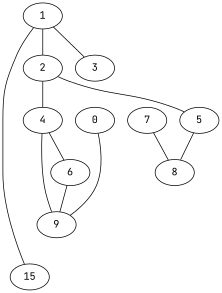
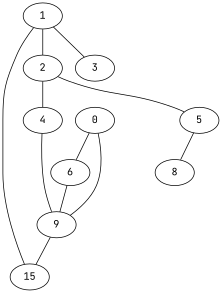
node "7": removed
edge "4" -- "6": now "0" -- "6"
edge "9" -- "15": added
